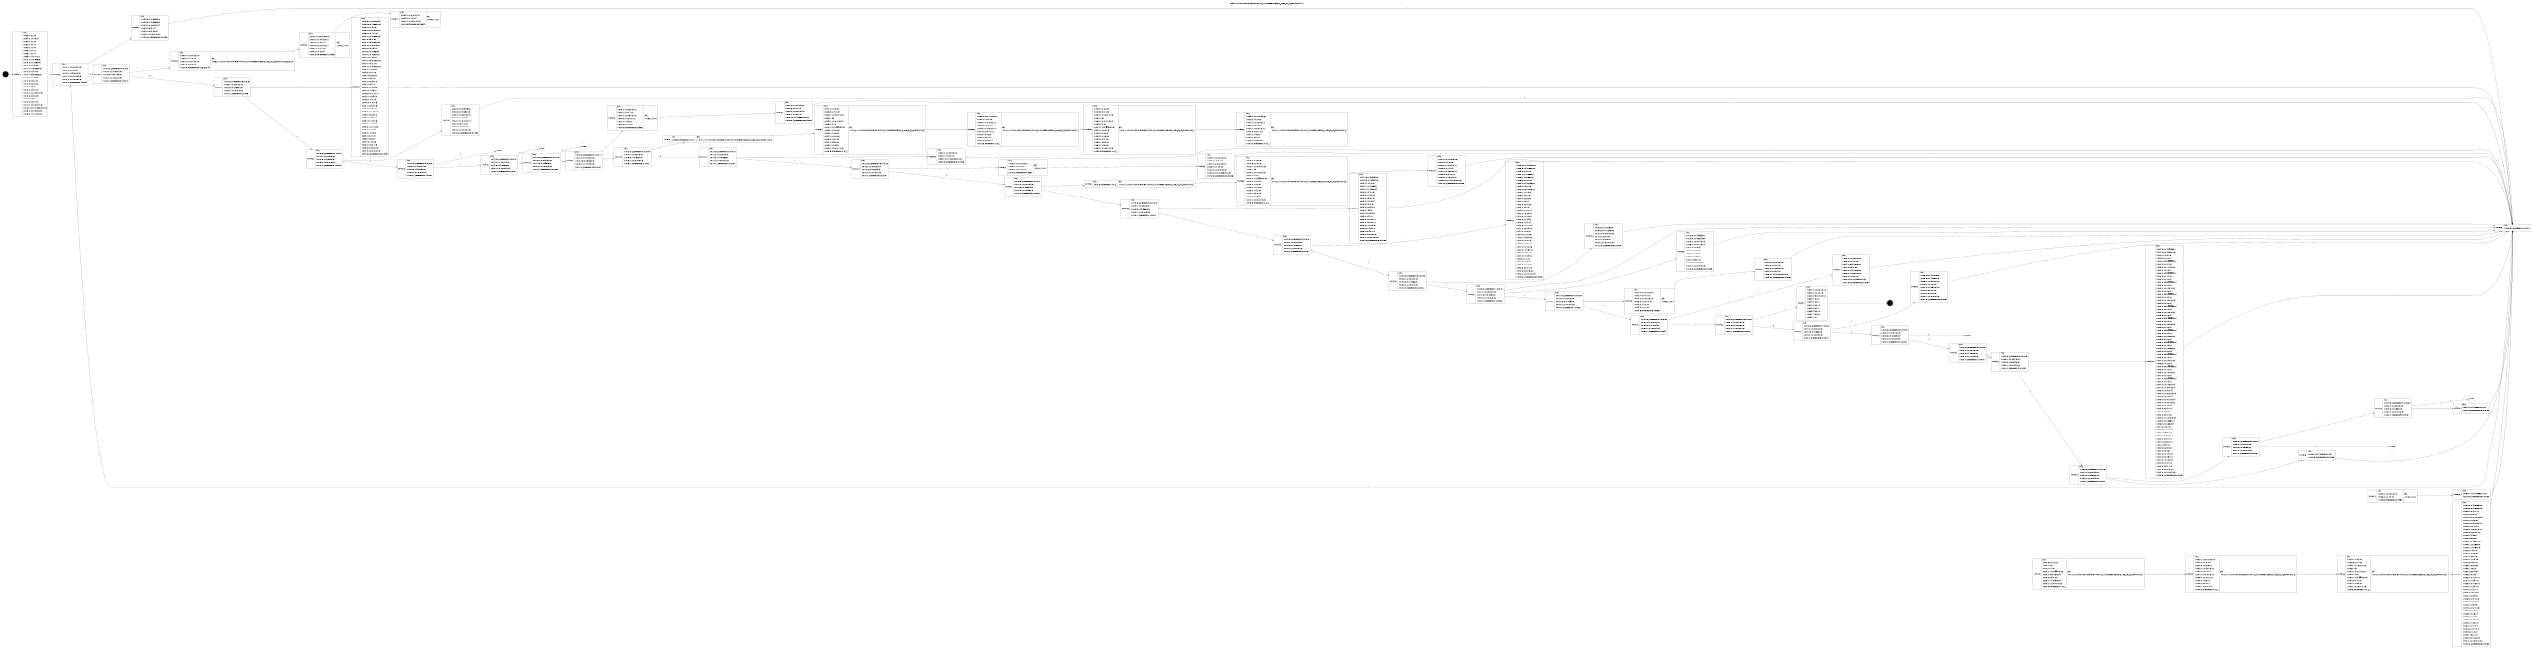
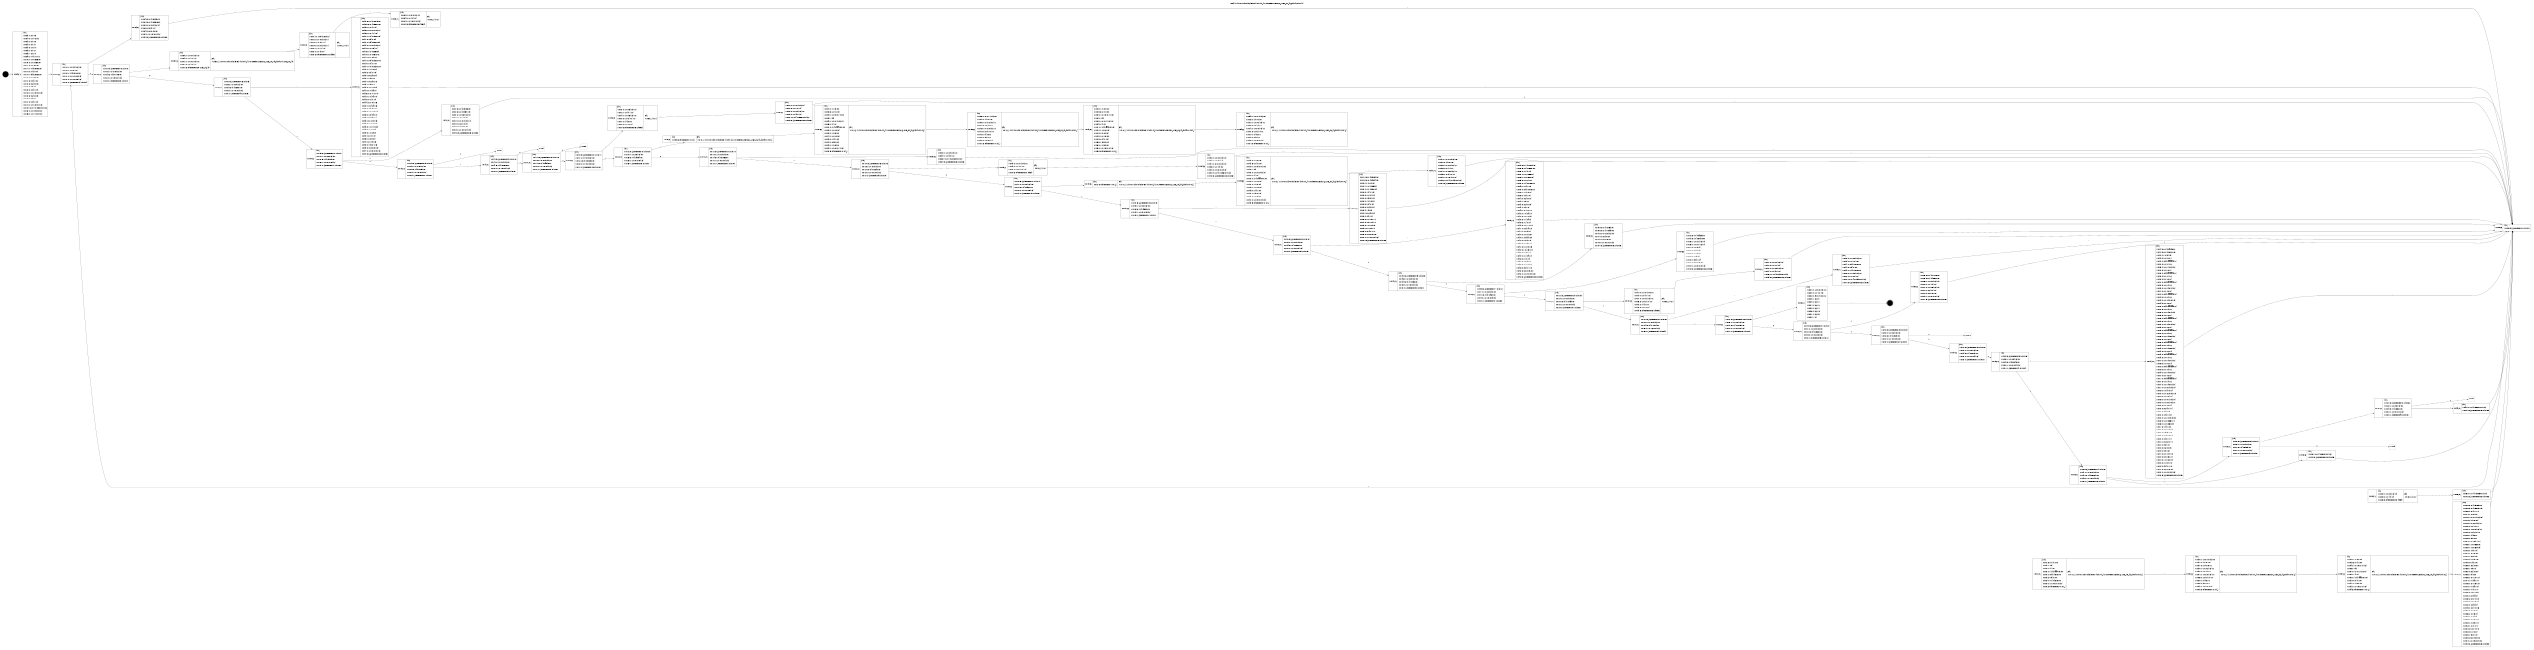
edge "0x40180c [28]" -> "0x402295 [5]": now "0x401ebb [147]" -> "0x402295 [5]"
